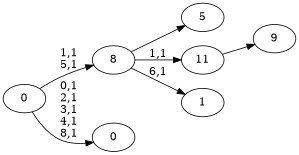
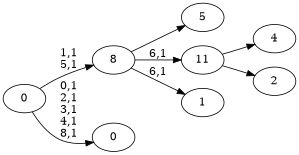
node "9": label "9" -> "4"
edge "8" -> "11": label "1,1" -> "6,1"
node "2": added
